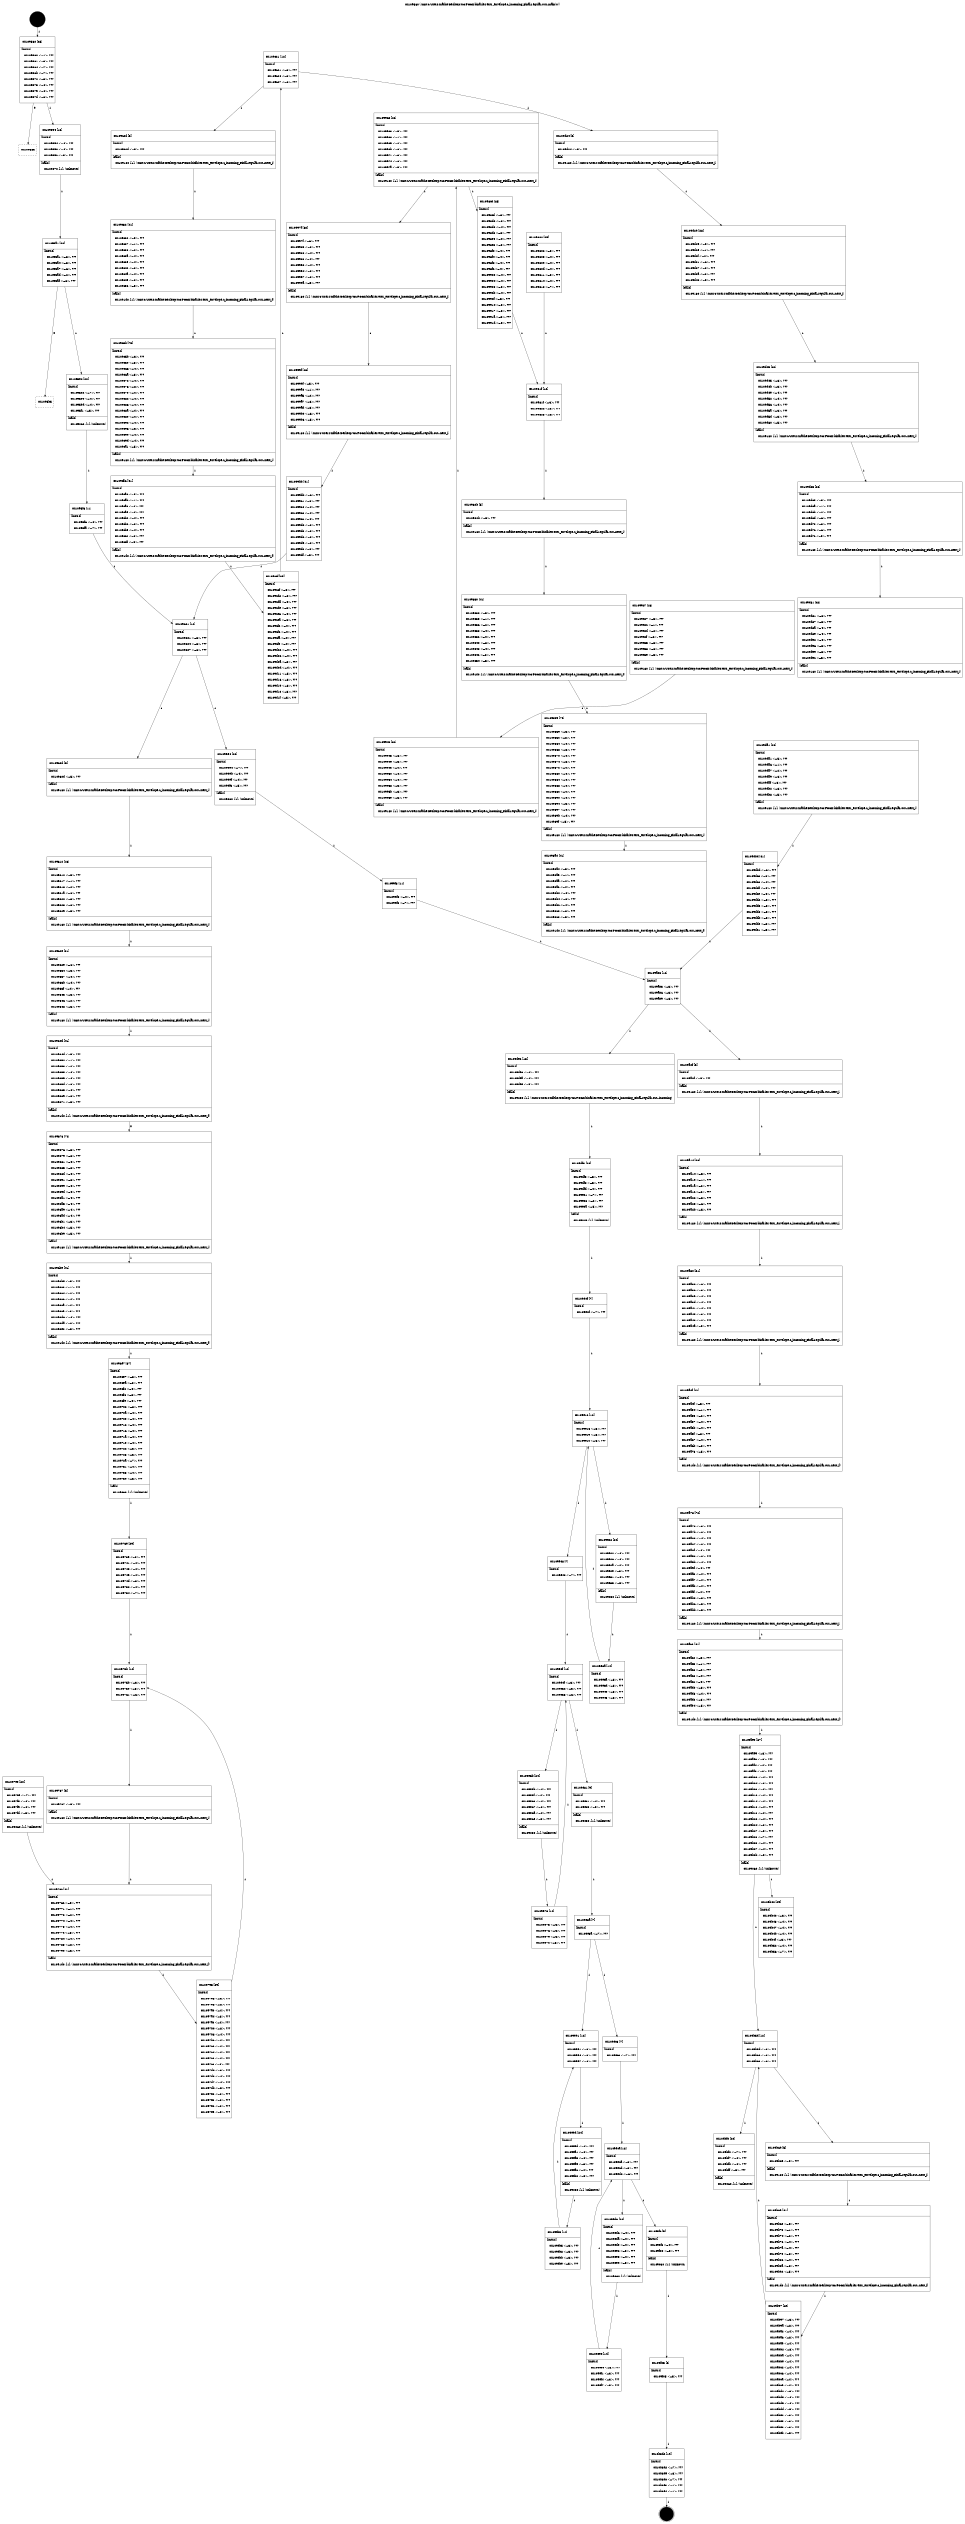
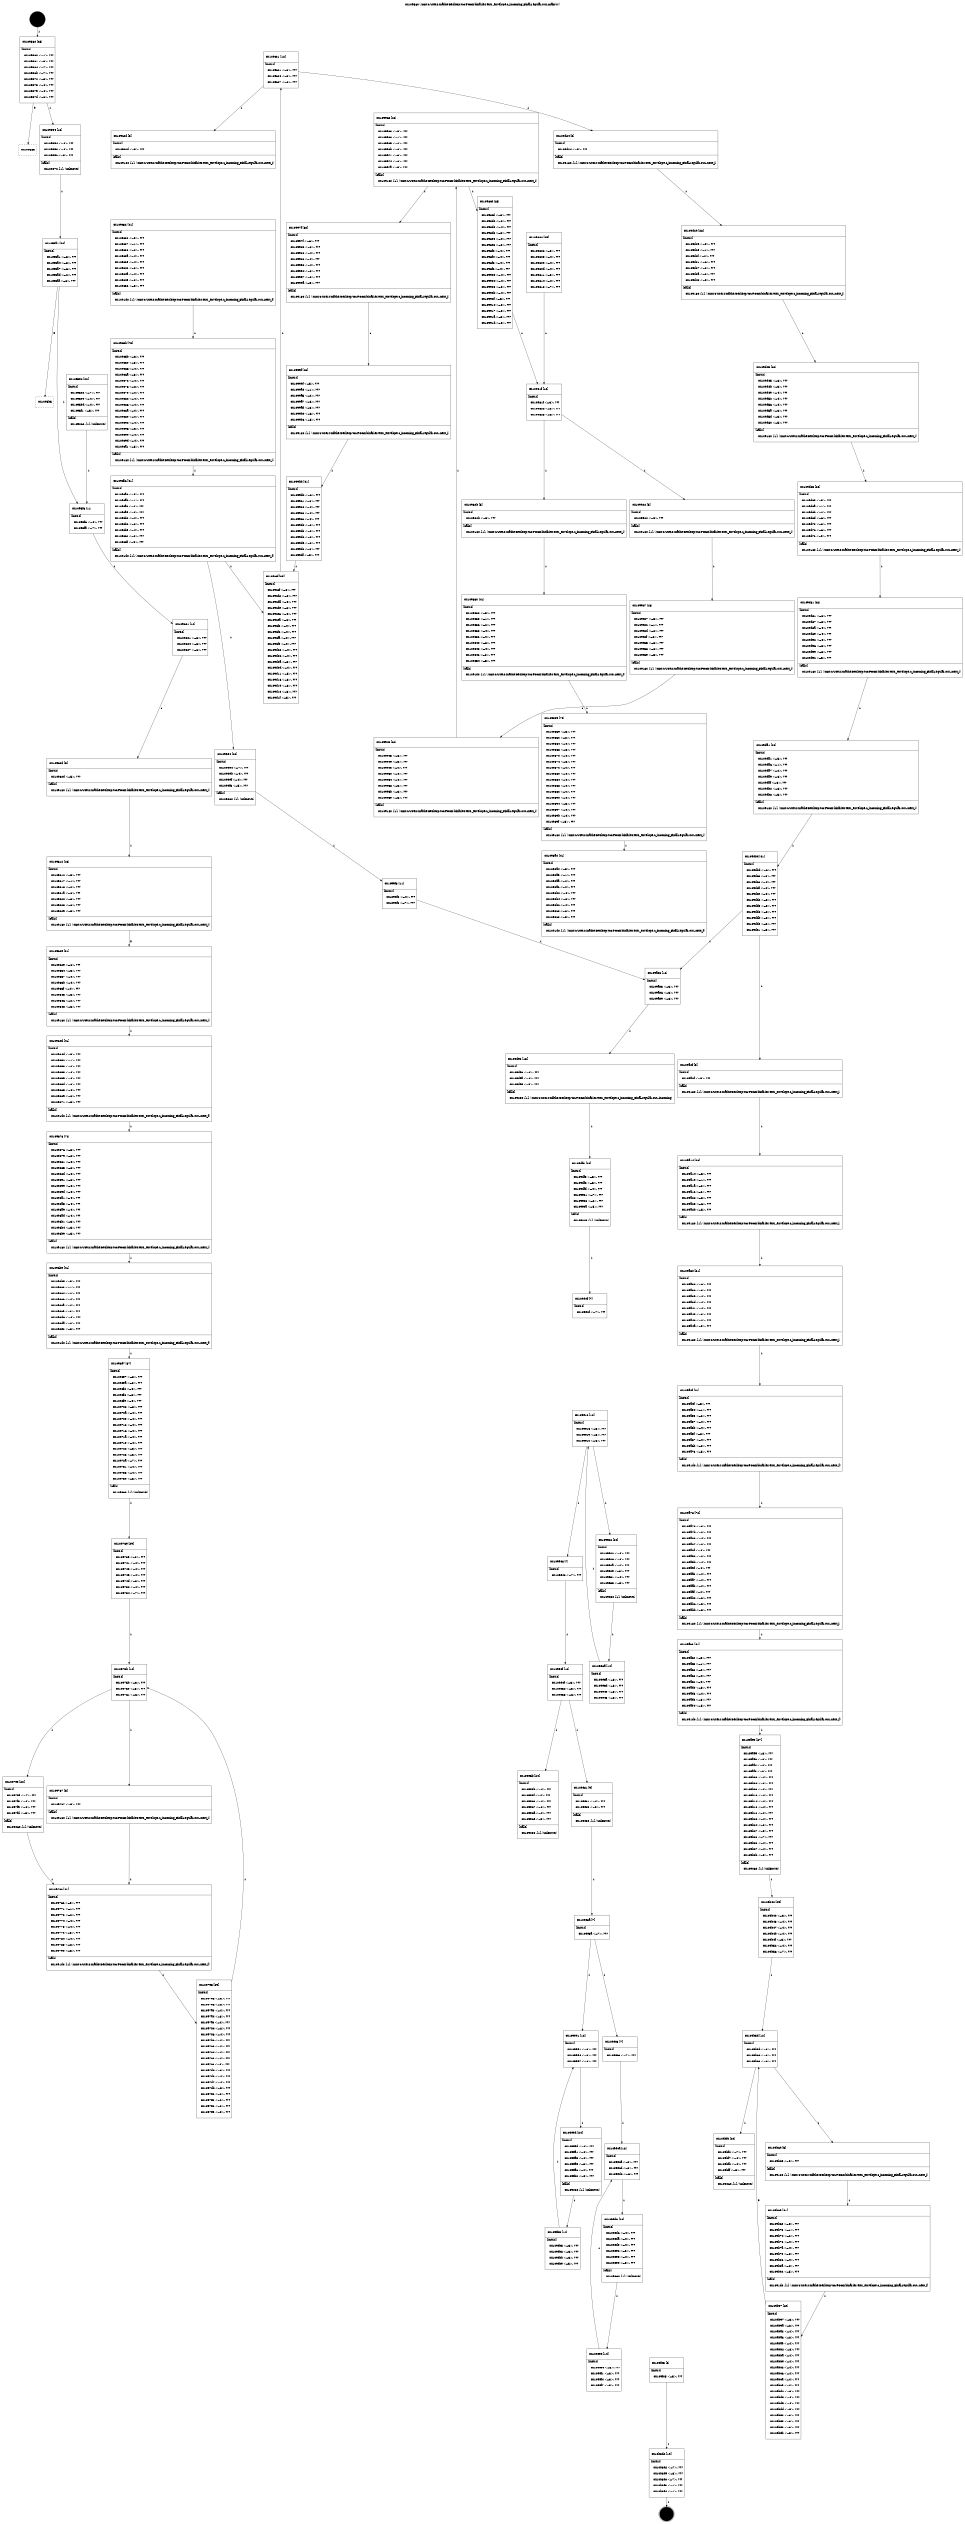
edge "0x109c2d [5]" -> "0x109c32 [41]": removed, label "1"
edge "0x1095a1 [20]" -> "0x1095e2 [20]": now "0x1095a1 [20]" -> "0x1095f6 [11]"
node "0x109922 [5]": added
edge "0x1099bb [41]" -> "0x109601 [12]": now "0x1099bb [41]" -> "0x109ccf [85]"
edge "0x109601 [12]" -> "0x1099e4 [20]": now "0x109ca6 [41]" -> "0x1099e4 [20]"
edge "0x109d81 [32]" -> "0x109da1 [28]": added, label "1"
edge "0x109612 [28]" -> "0x10962e [31]": label " 1" -> " 2"
edge "0x109a03 [12]" -> "0x109a0f [5]": now "0x109dbd [41]" -> "0x109a0f [5]"
edge "0x10964d [41]" -> "0x109676 [72]": label " 0" -> " 1"
edge "0x109e0f [7]" -> "0x109e16 [12]": removed, label "1"
edge "0x10975b [12]" -> "0x1097ee [20]": added, label "1"
node "0x109e73 [14]": removed
edge "0x109ae9 [87]" -> "0x109b5d [12]": now "0x109b40 [29]" -> "0x109b5d [12]"
edge "0x109b97 [89]" -> "0x109b5d [12]": label " 1" -> " 0"
node "0x109efc [9]": removed
